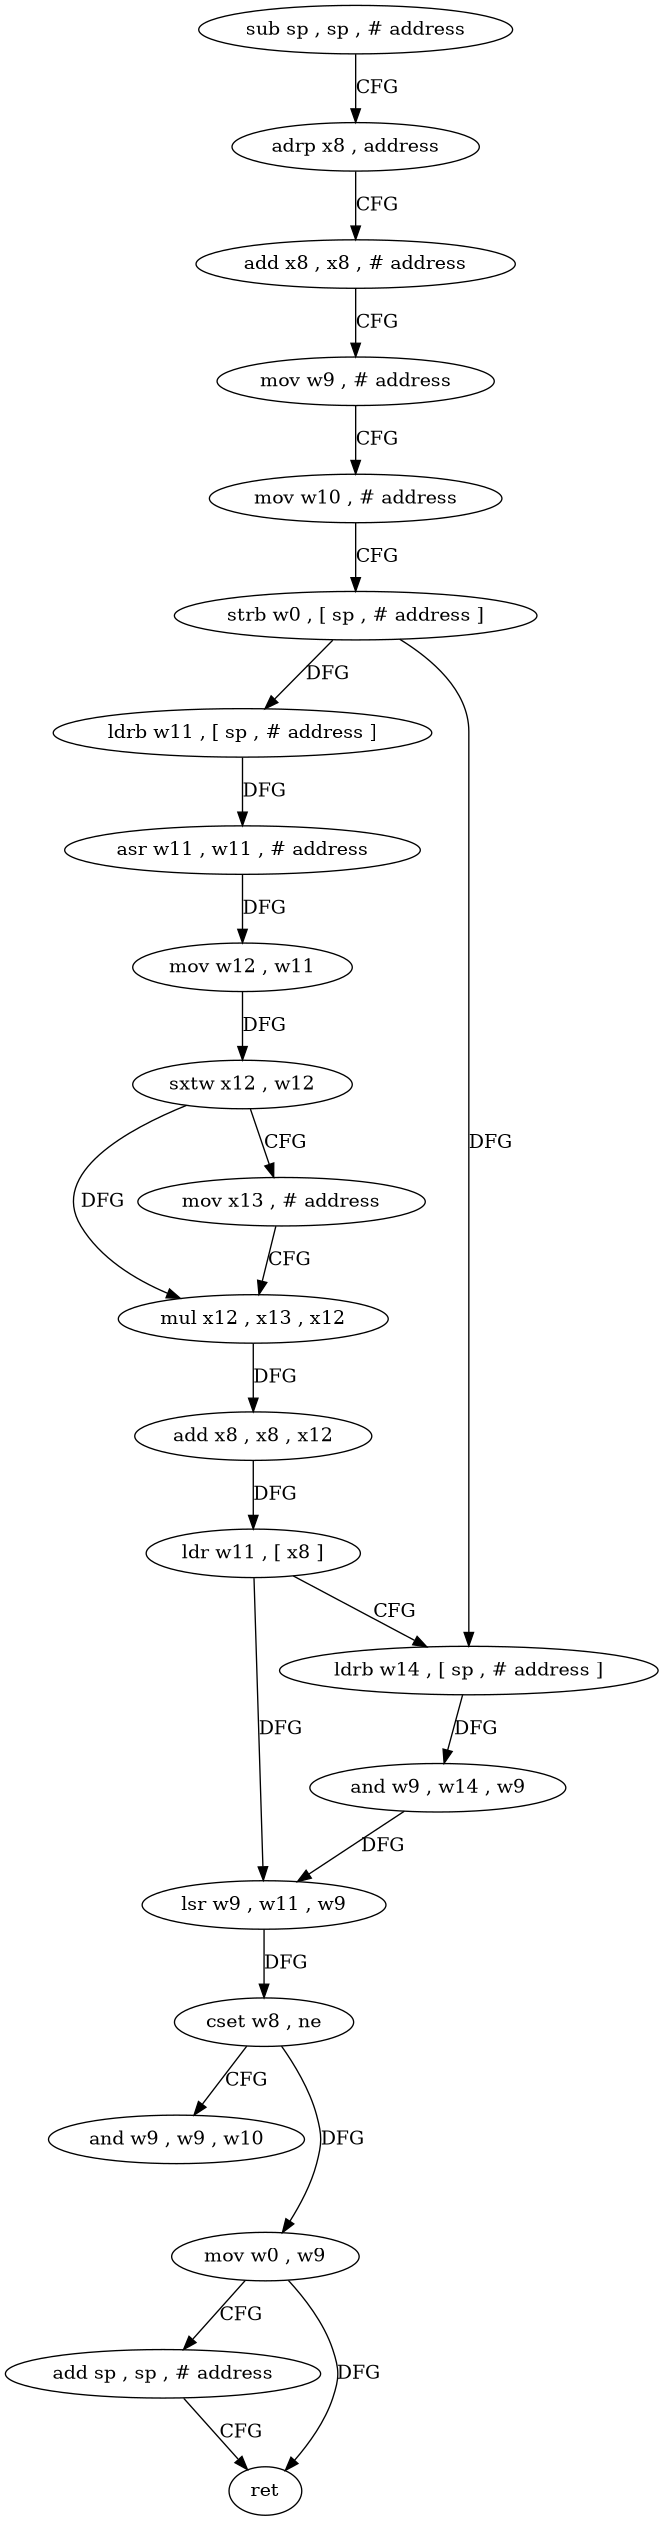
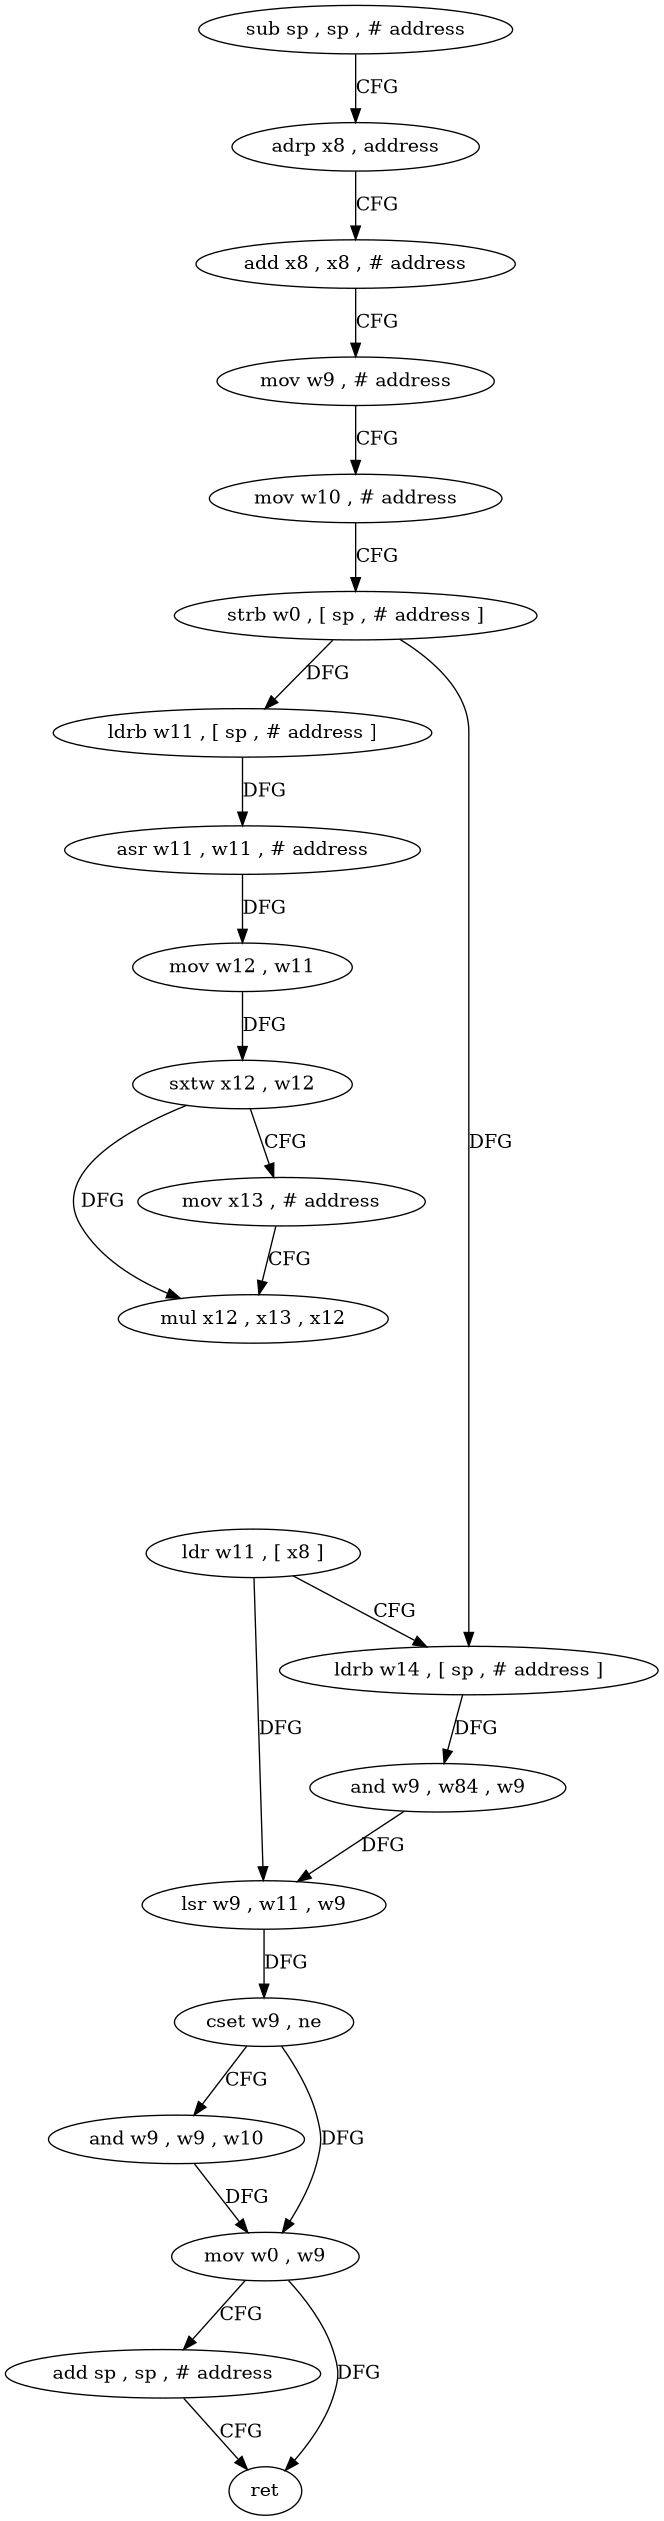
node "add x8 , x8 , x12": removed
node "and w9 , w14 , w9": label "and w9 , w14 , w9" -> "and w9 , w84 , w9"
node "cset w8 , ne": label "cset w8 , ne" -> "cset w9 , ne"
edge "and w9 , w9 , w10" -> "mov w0 , w9": added, label "DFG"
